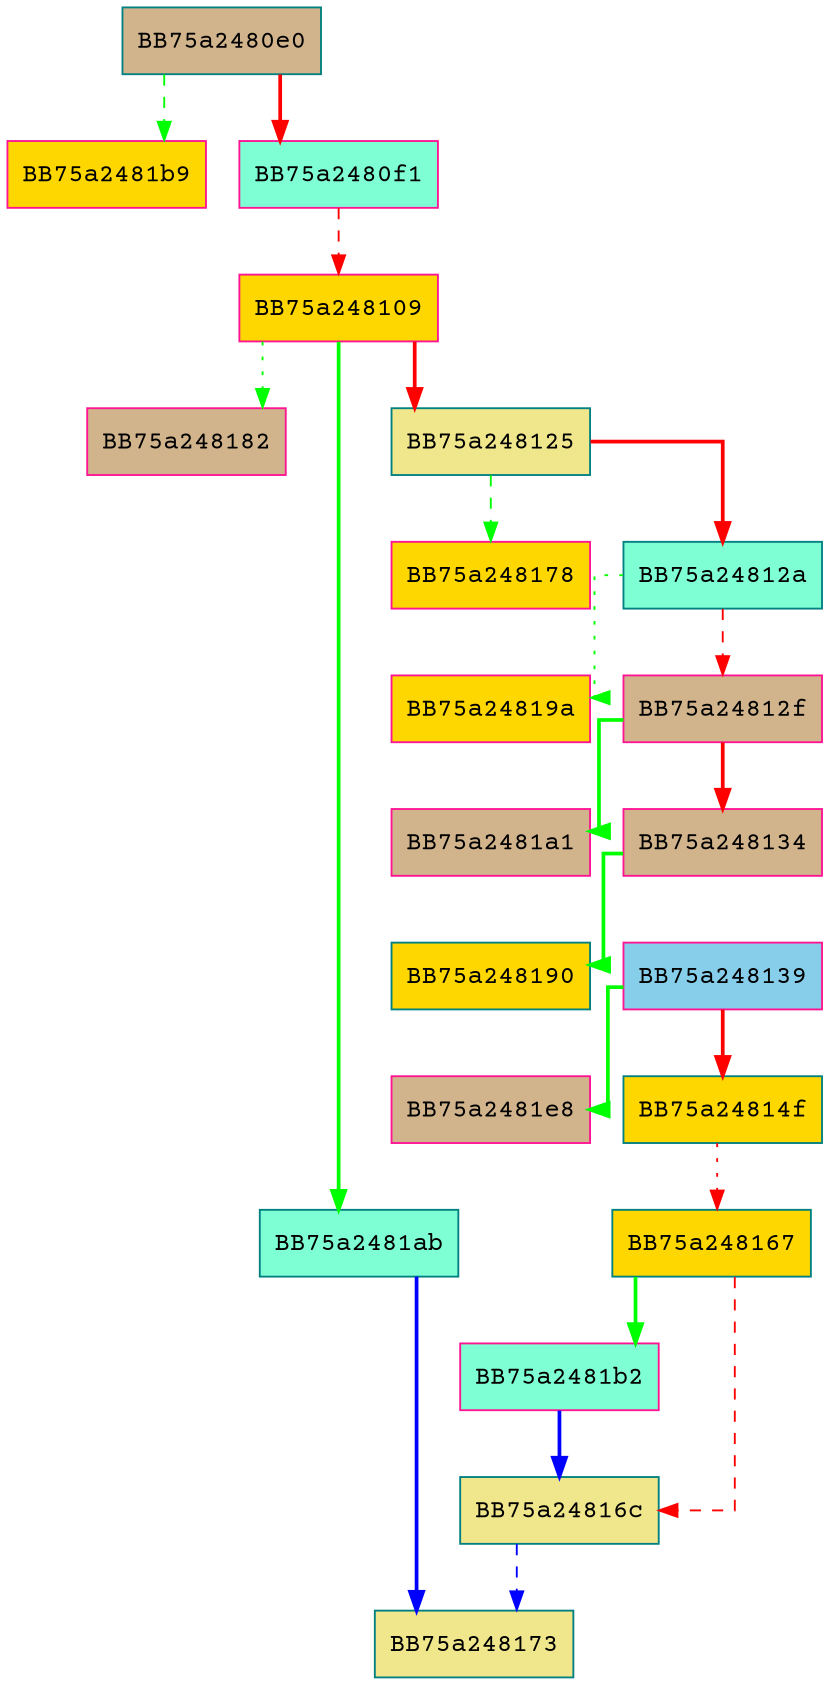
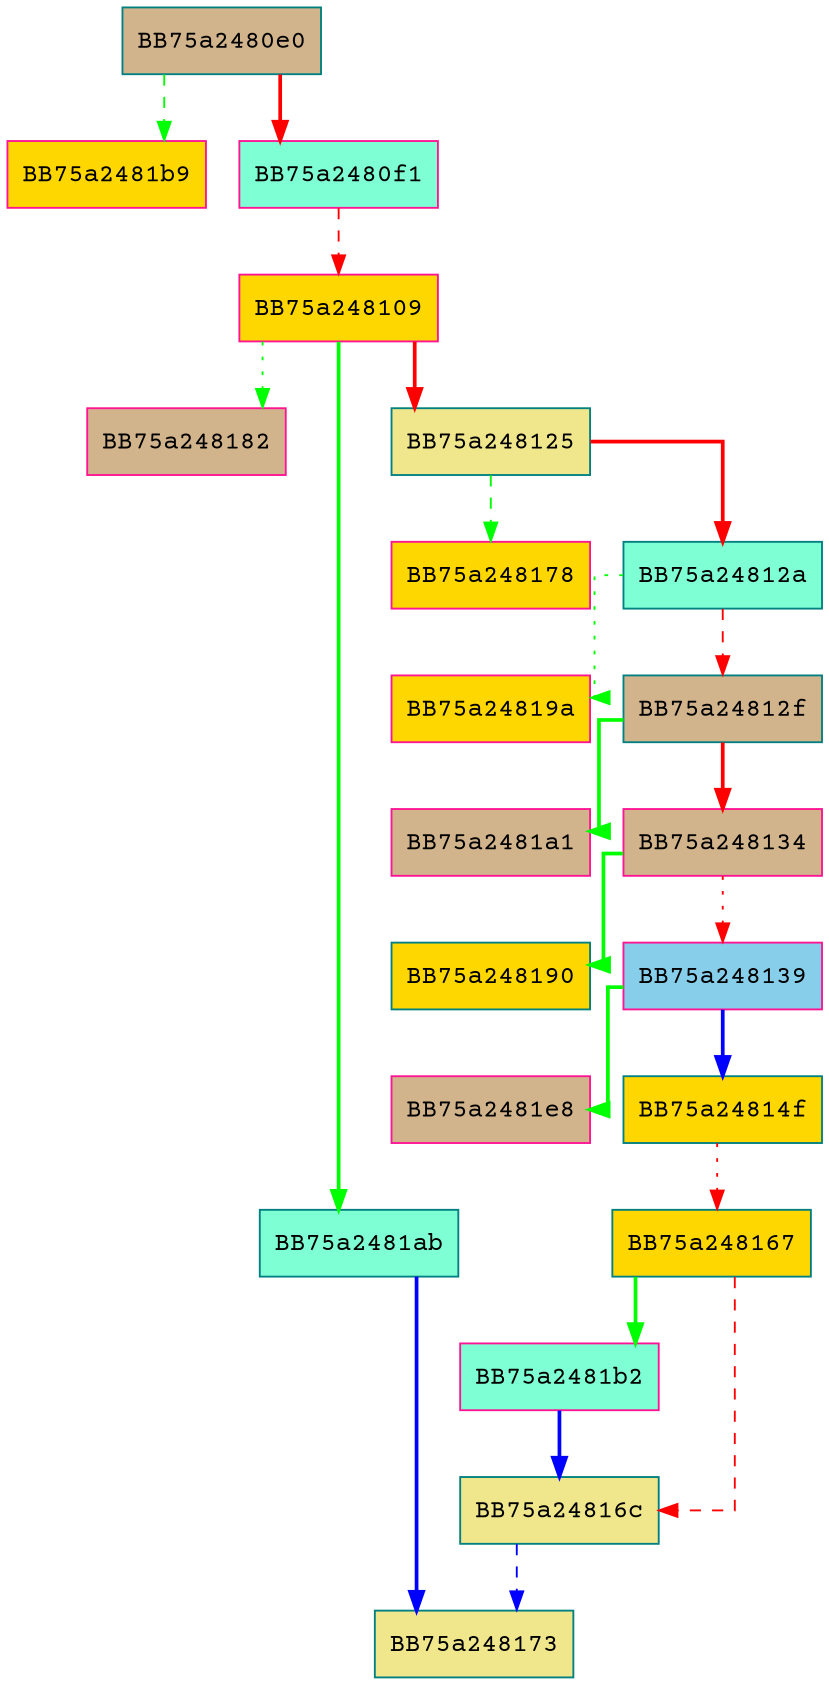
node "BB75a24812f": color deeppink -> teal
edge "BB75a248134" -> "BB75a248139": added
edge "BB75a248139" -> "BB75a24814f": color red -> blue
